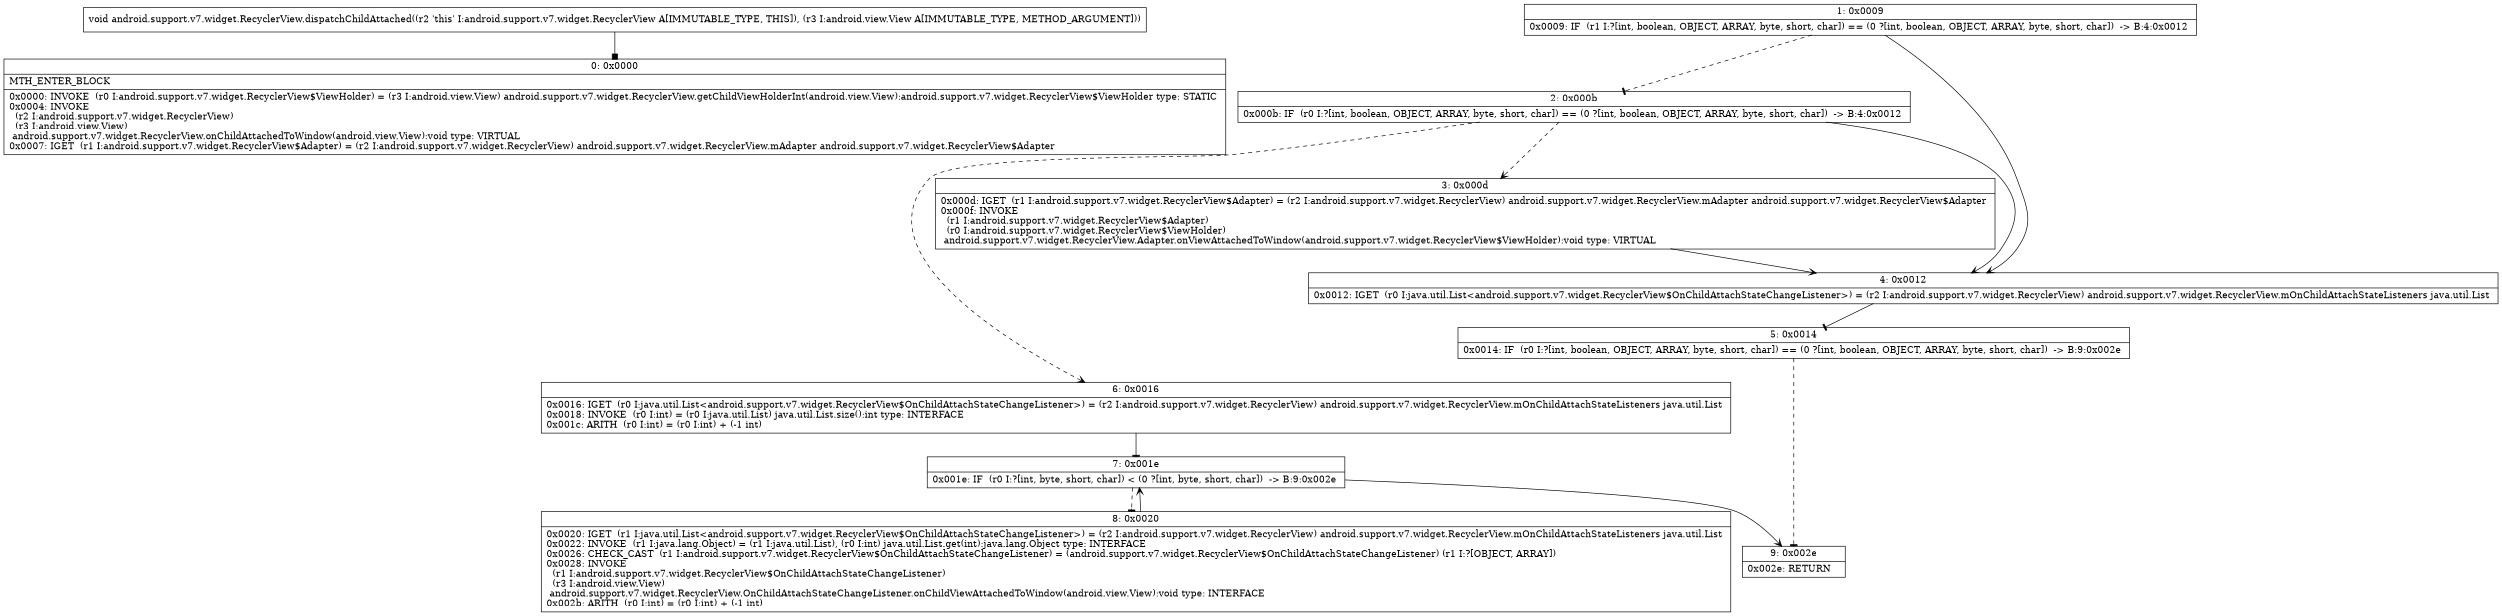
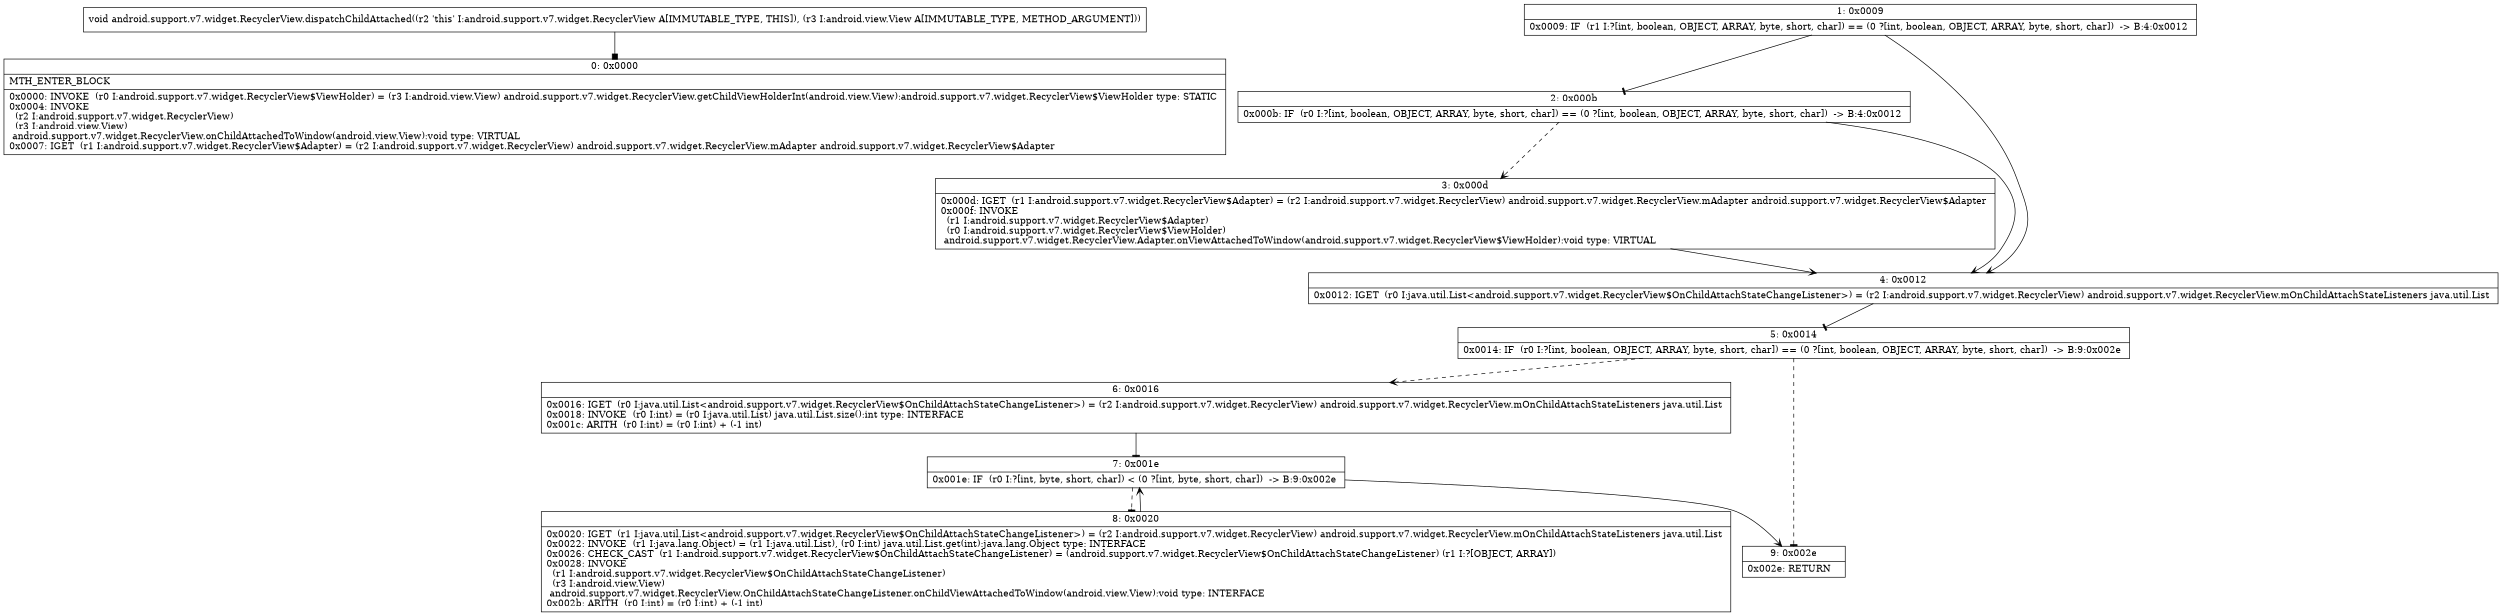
edge "1: 0x0009" -> "2: 0x000b": style dashed -> solid
edge "2: 0x000b" -> "6: 0x0016": now "5: 0x0014" -> "6: 0x0016"
